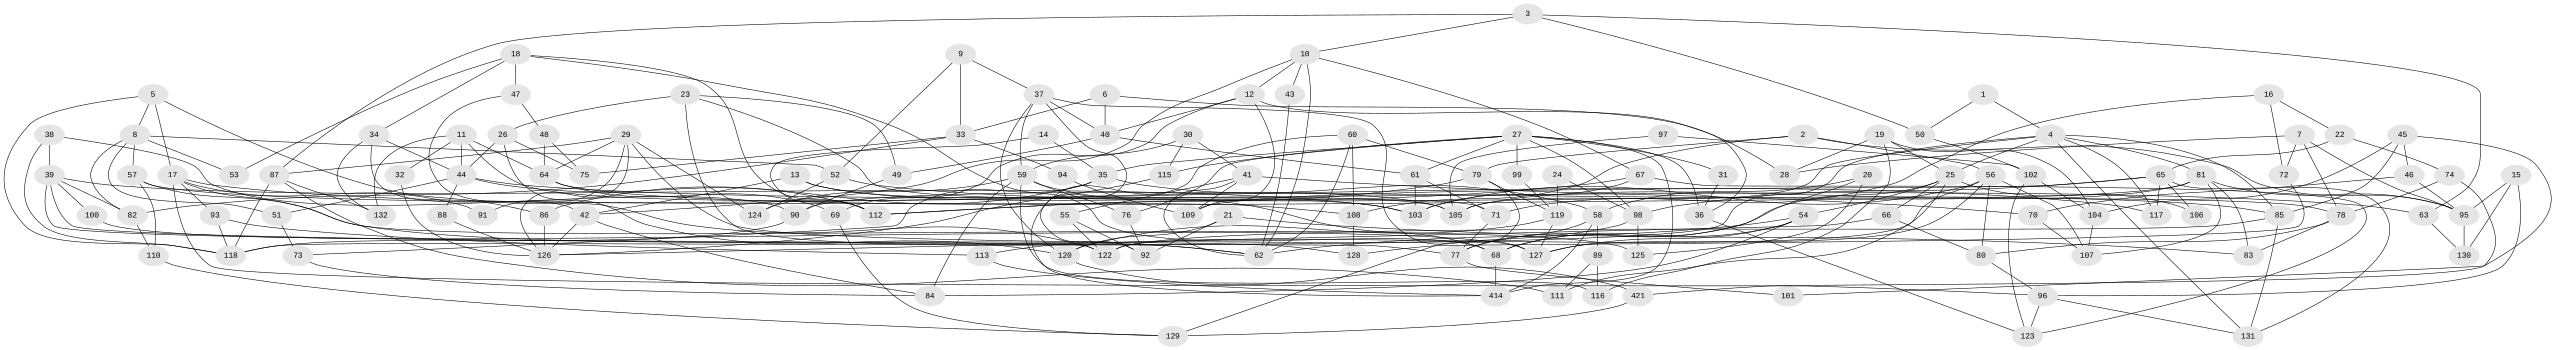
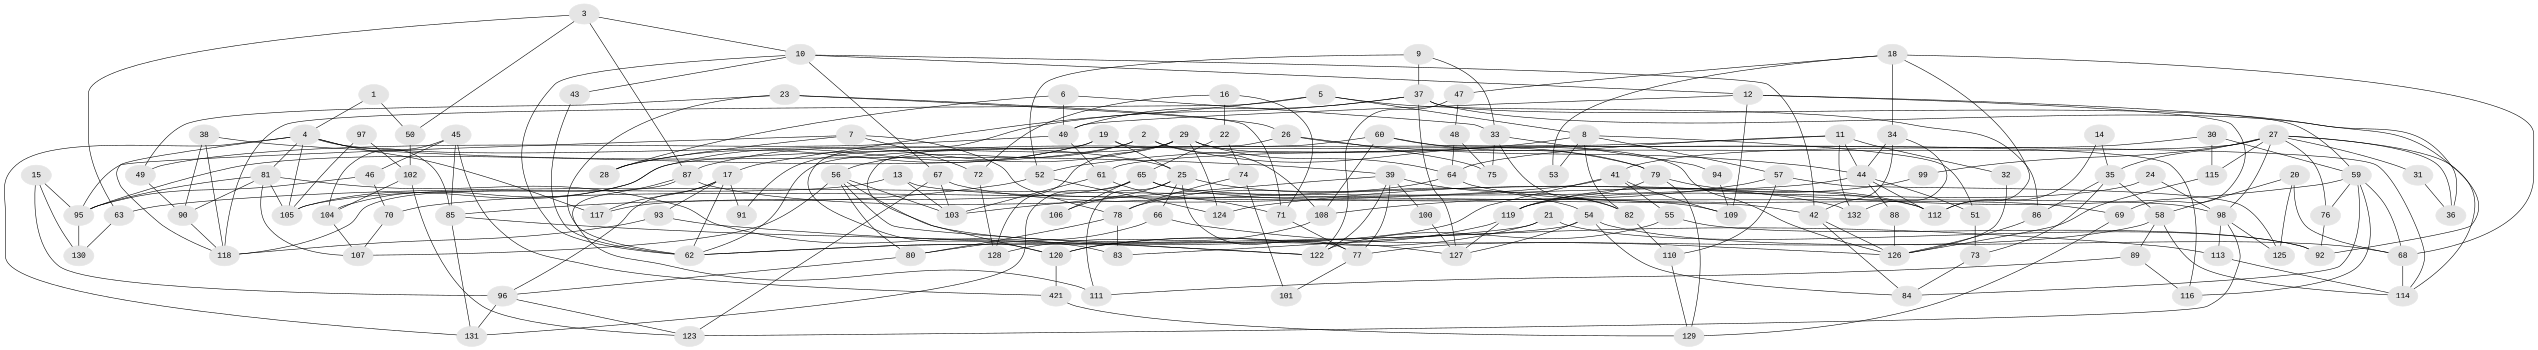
edge "36" -- "123": now "98" -- "123"
node "414": label "414" -> "114"
